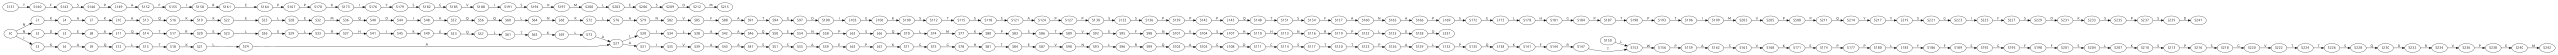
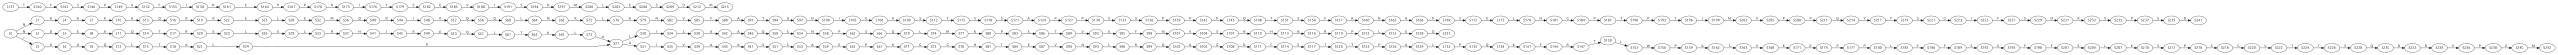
edge "S147" -> "S153": now "S147" -> "S150"
